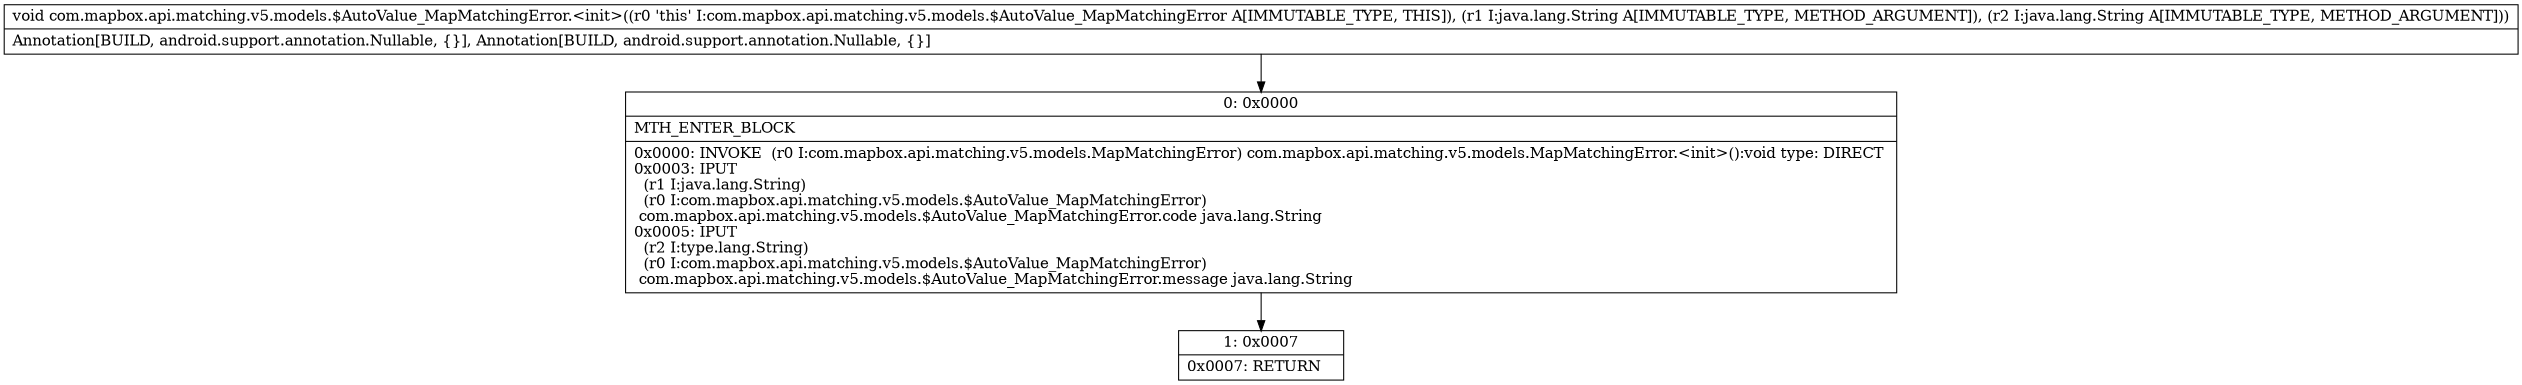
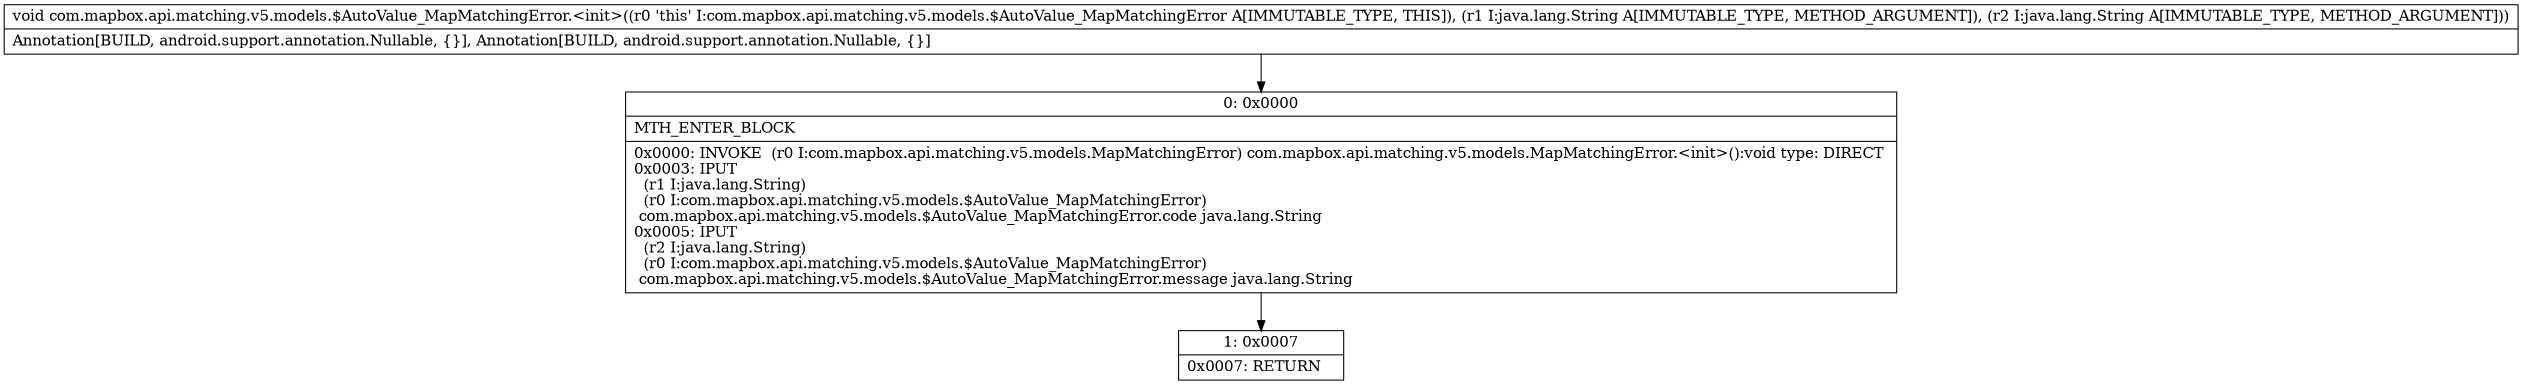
node "0: 0x0000": text "(r2 I:type.lang.String)" -> "(r2 I:java.lang.String)"
